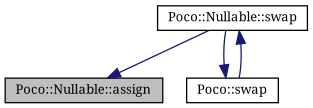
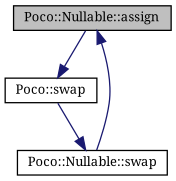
edge "Poco::Nullable::swap" -> "Poco::swap": now "Poco::Nullable::assign" -> "Poco::swap"
